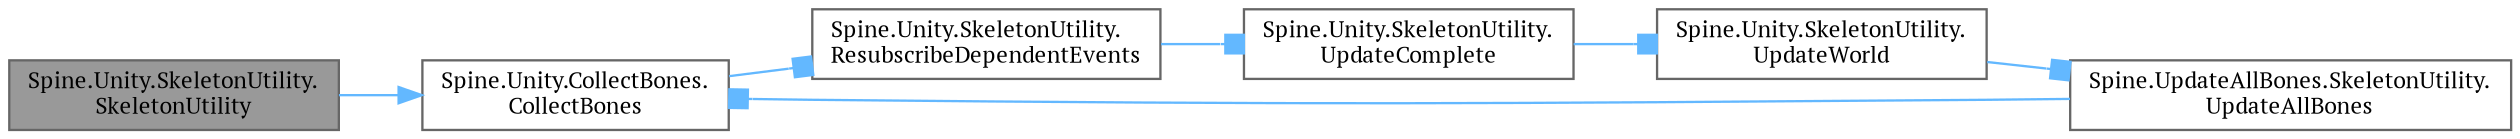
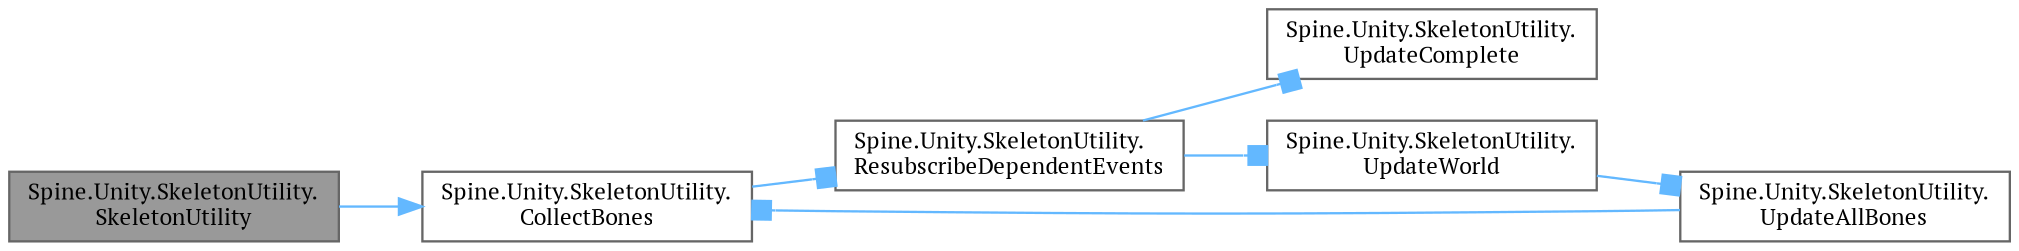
edge "Spine.Unity.SkeletonUtility. UpdateComplete" -> "Spine.Unity.SkeletonUtility. UpdateWorld": now "Spine.Unity.SkeletonUtility. ResubscribeDependentEvents" -> "Spine.Unity.SkeletonUtility. UpdateWorld"
node "Spine.Unity.CollectBones. CollectBones": label "Spine.Unity.CollectBones. CollectBones" -> "Spine.Unity.SkeletonUtility. CollectBones"
node "Spine.UpdateAllBones.SkeletonUtility. UpdateAllBones": label "Spine.UpdateAllBones.SkeletonUtility. UpdateAllBones" -> "Spine.Unity.SkeletonUtility. UpdateAllBones"
